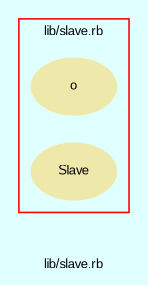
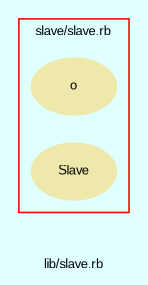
cluster "lib/slave.rb": label "lib/slave.rb" -> "slave/slave.rb"
